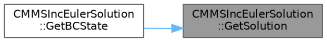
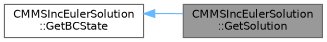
edge "CMMSIncEulerSolution ::GetBCState" -> "CMMSIncEulerSolution ::GetSolution": reversed
